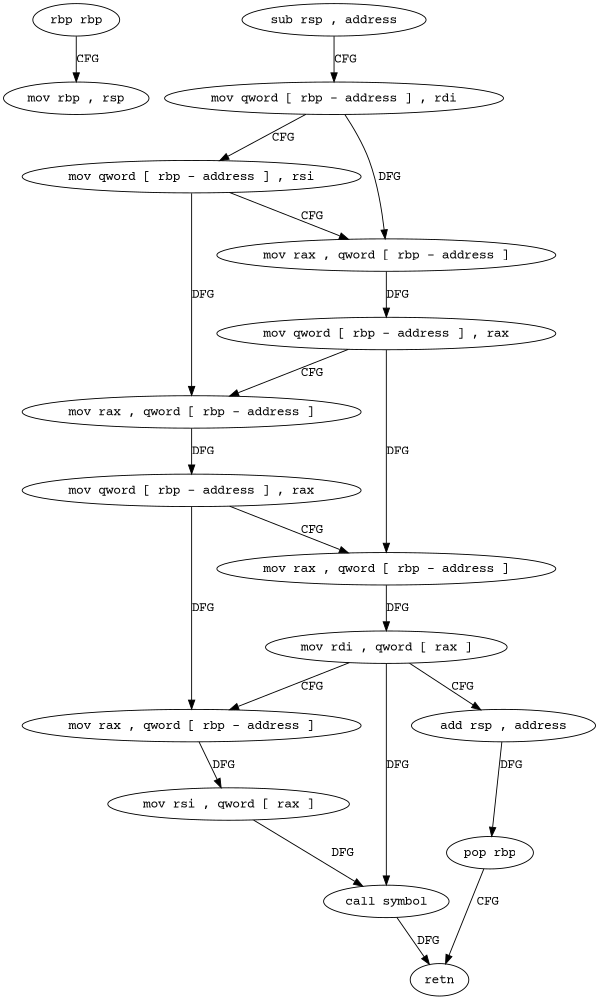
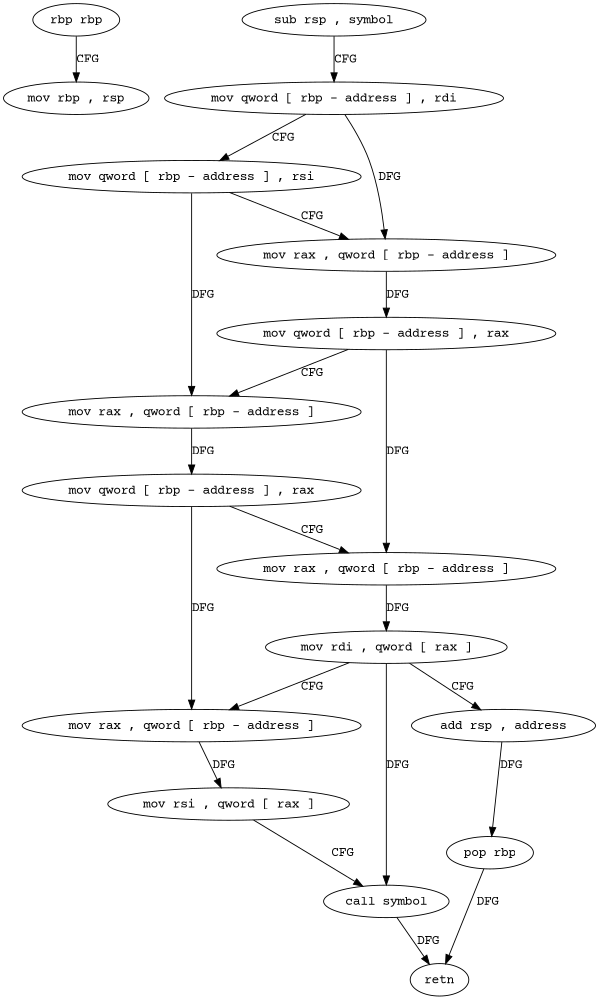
node "sub rsp , address": label "sub rsp , address" -> "sub rsp , symbol"
edge "mov rsi , qword [ rax ]" -> "call symbol": label "DFG" -> "CFG"
edge "pop rbp" -> "retn": label "CFG" -> "DFG"
